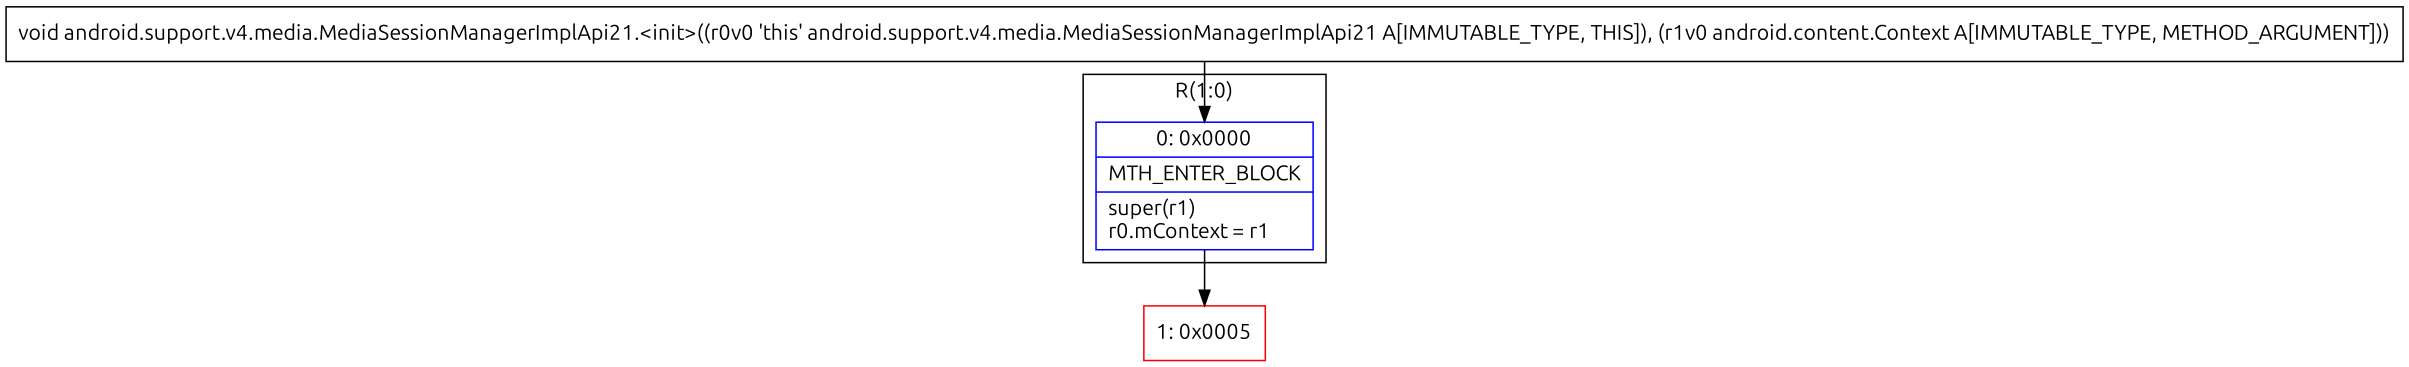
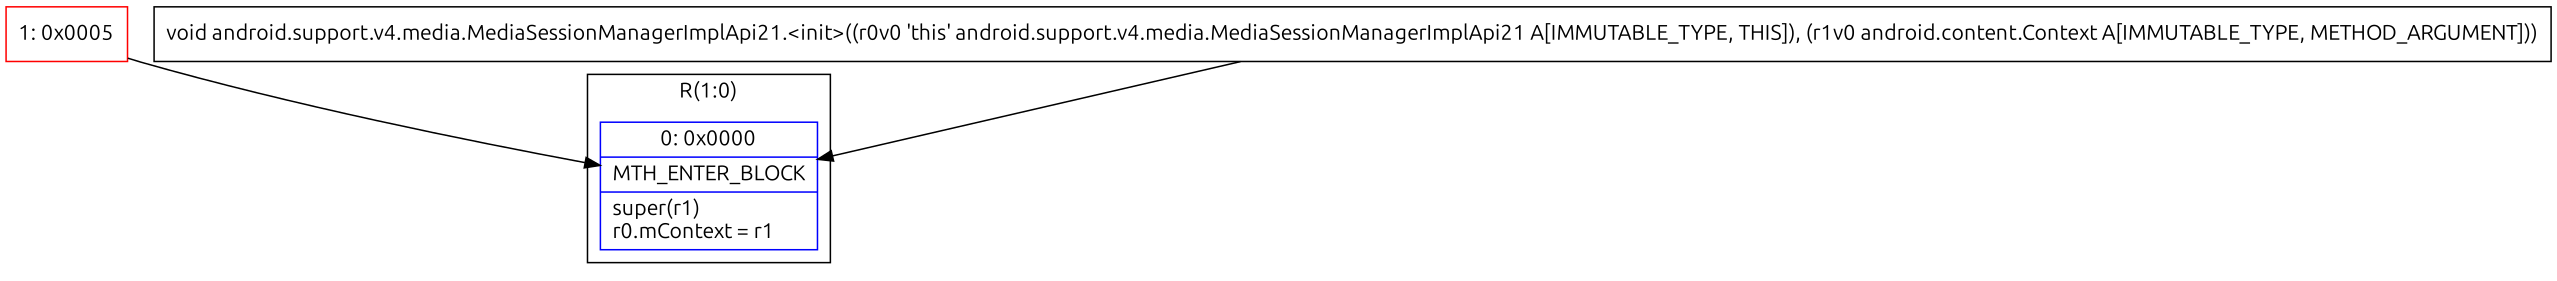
edge "0: 0x0000" -> "1: 0x0005": reversed
